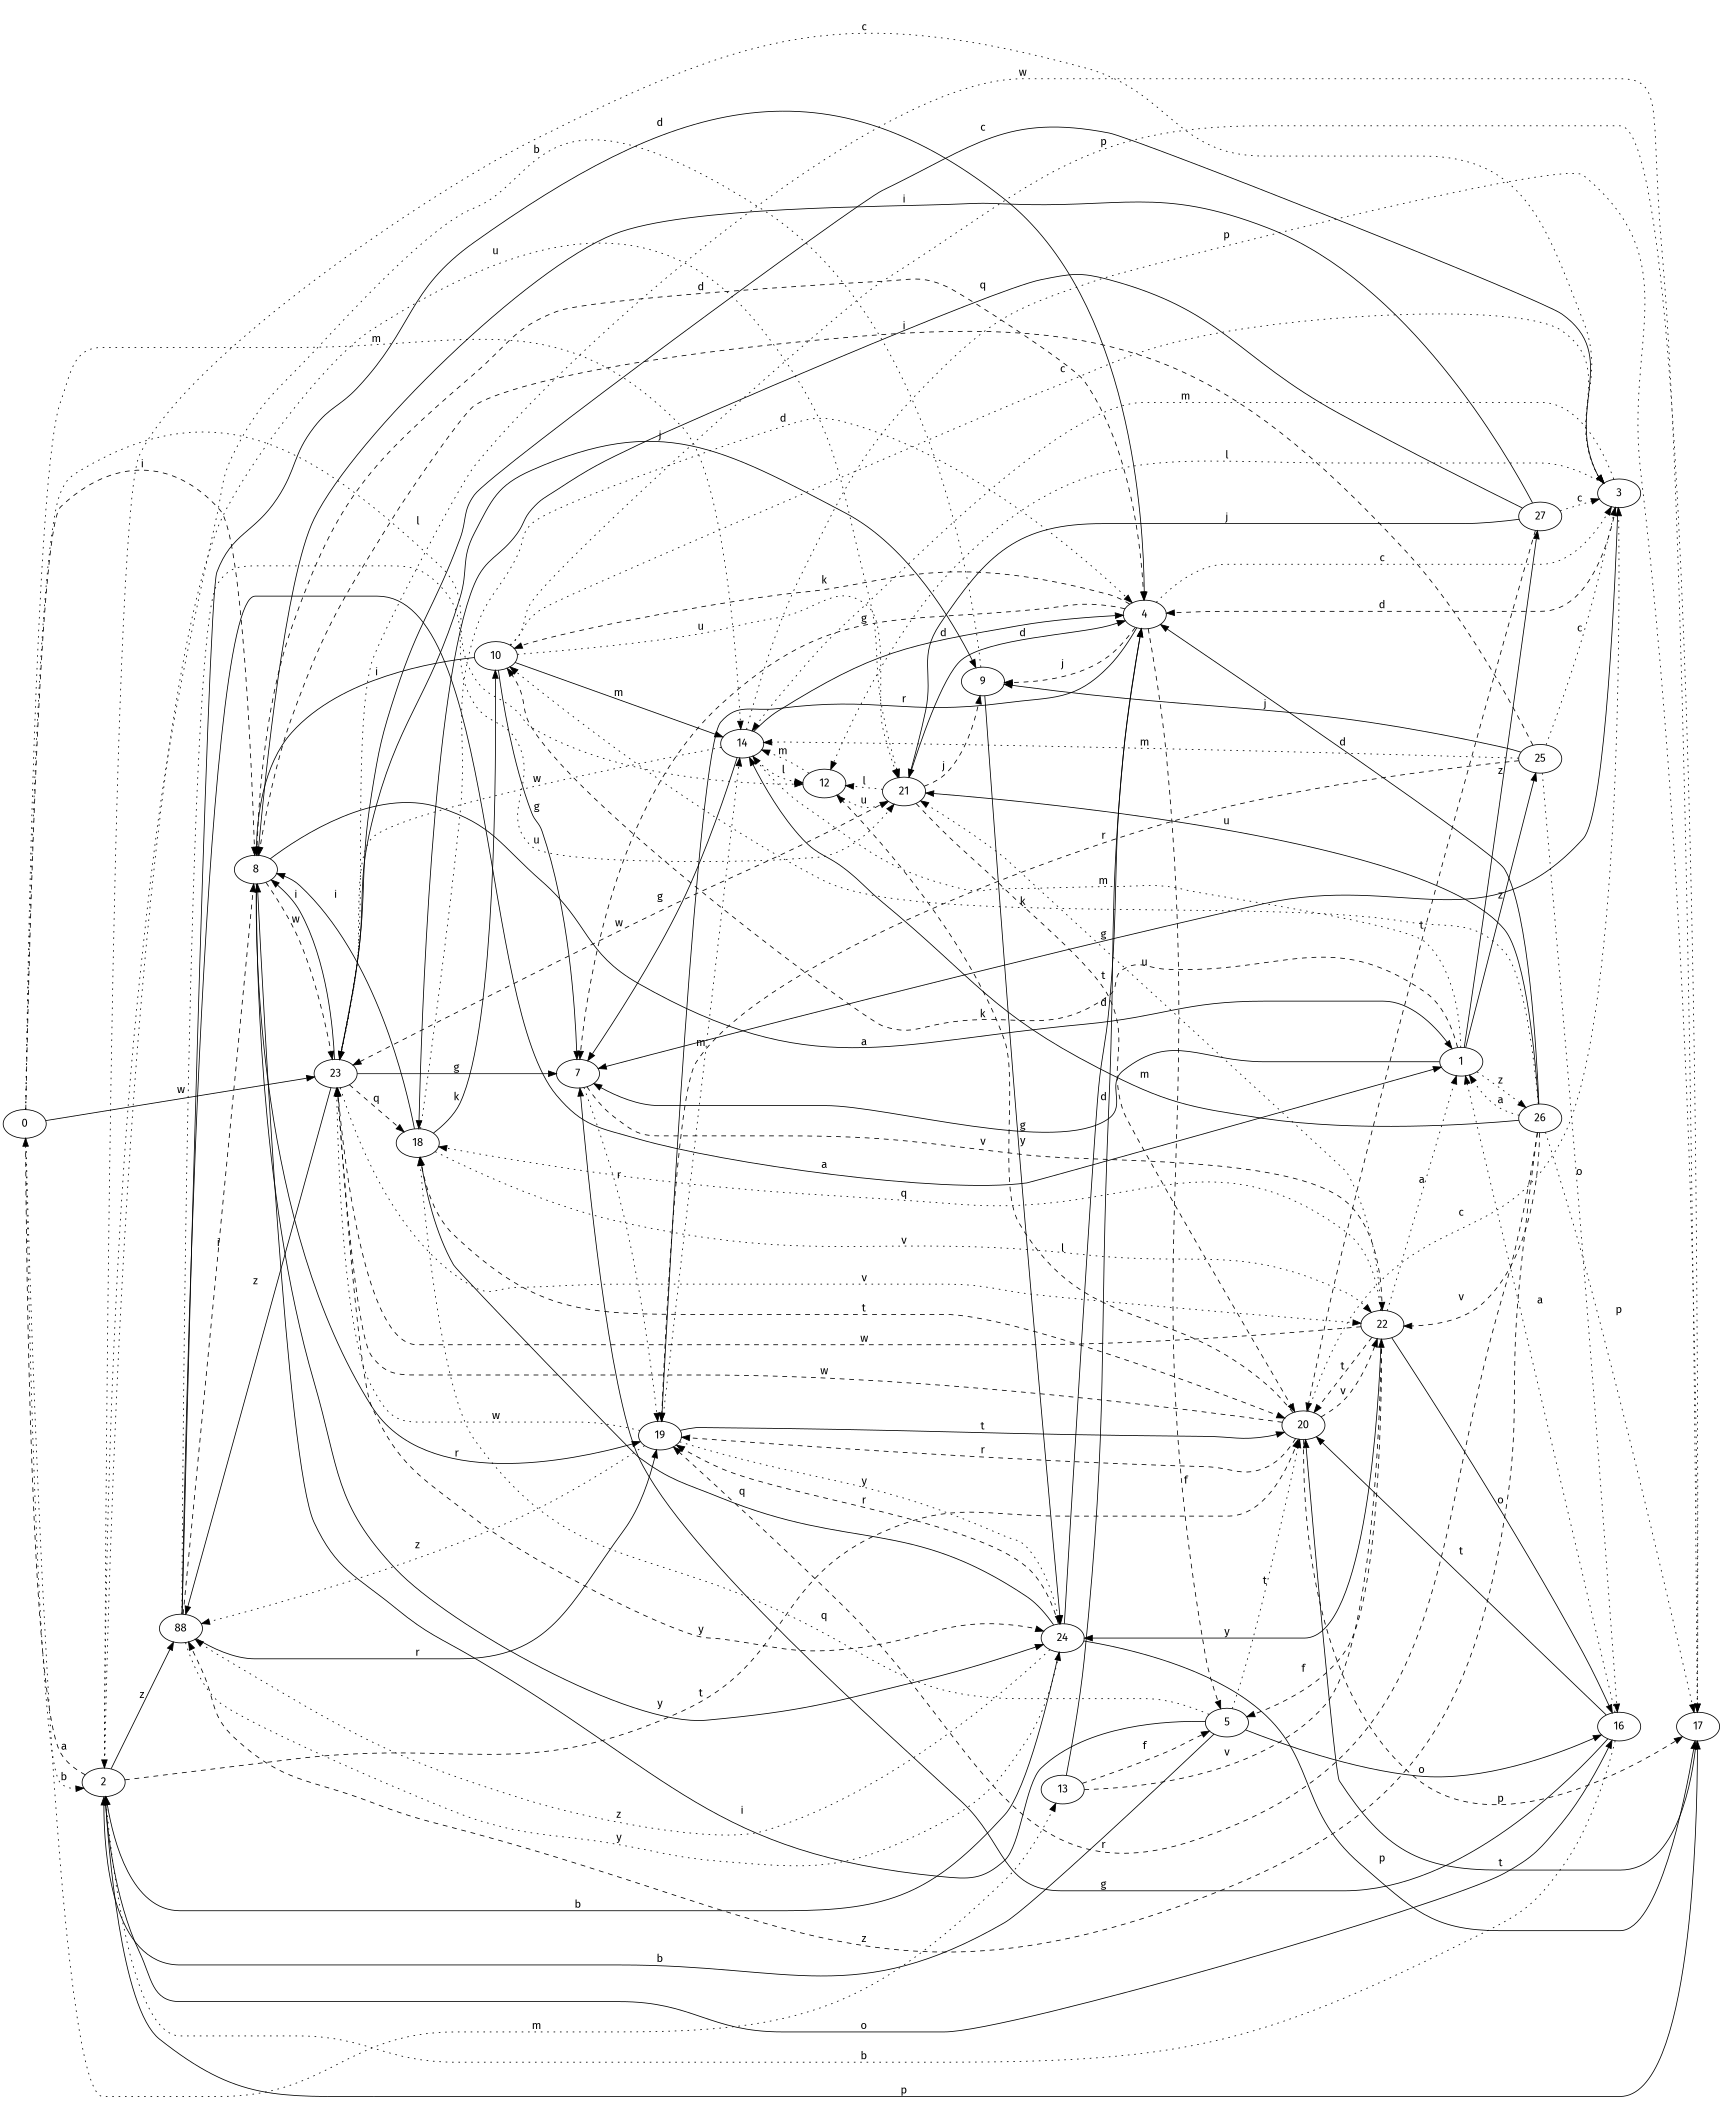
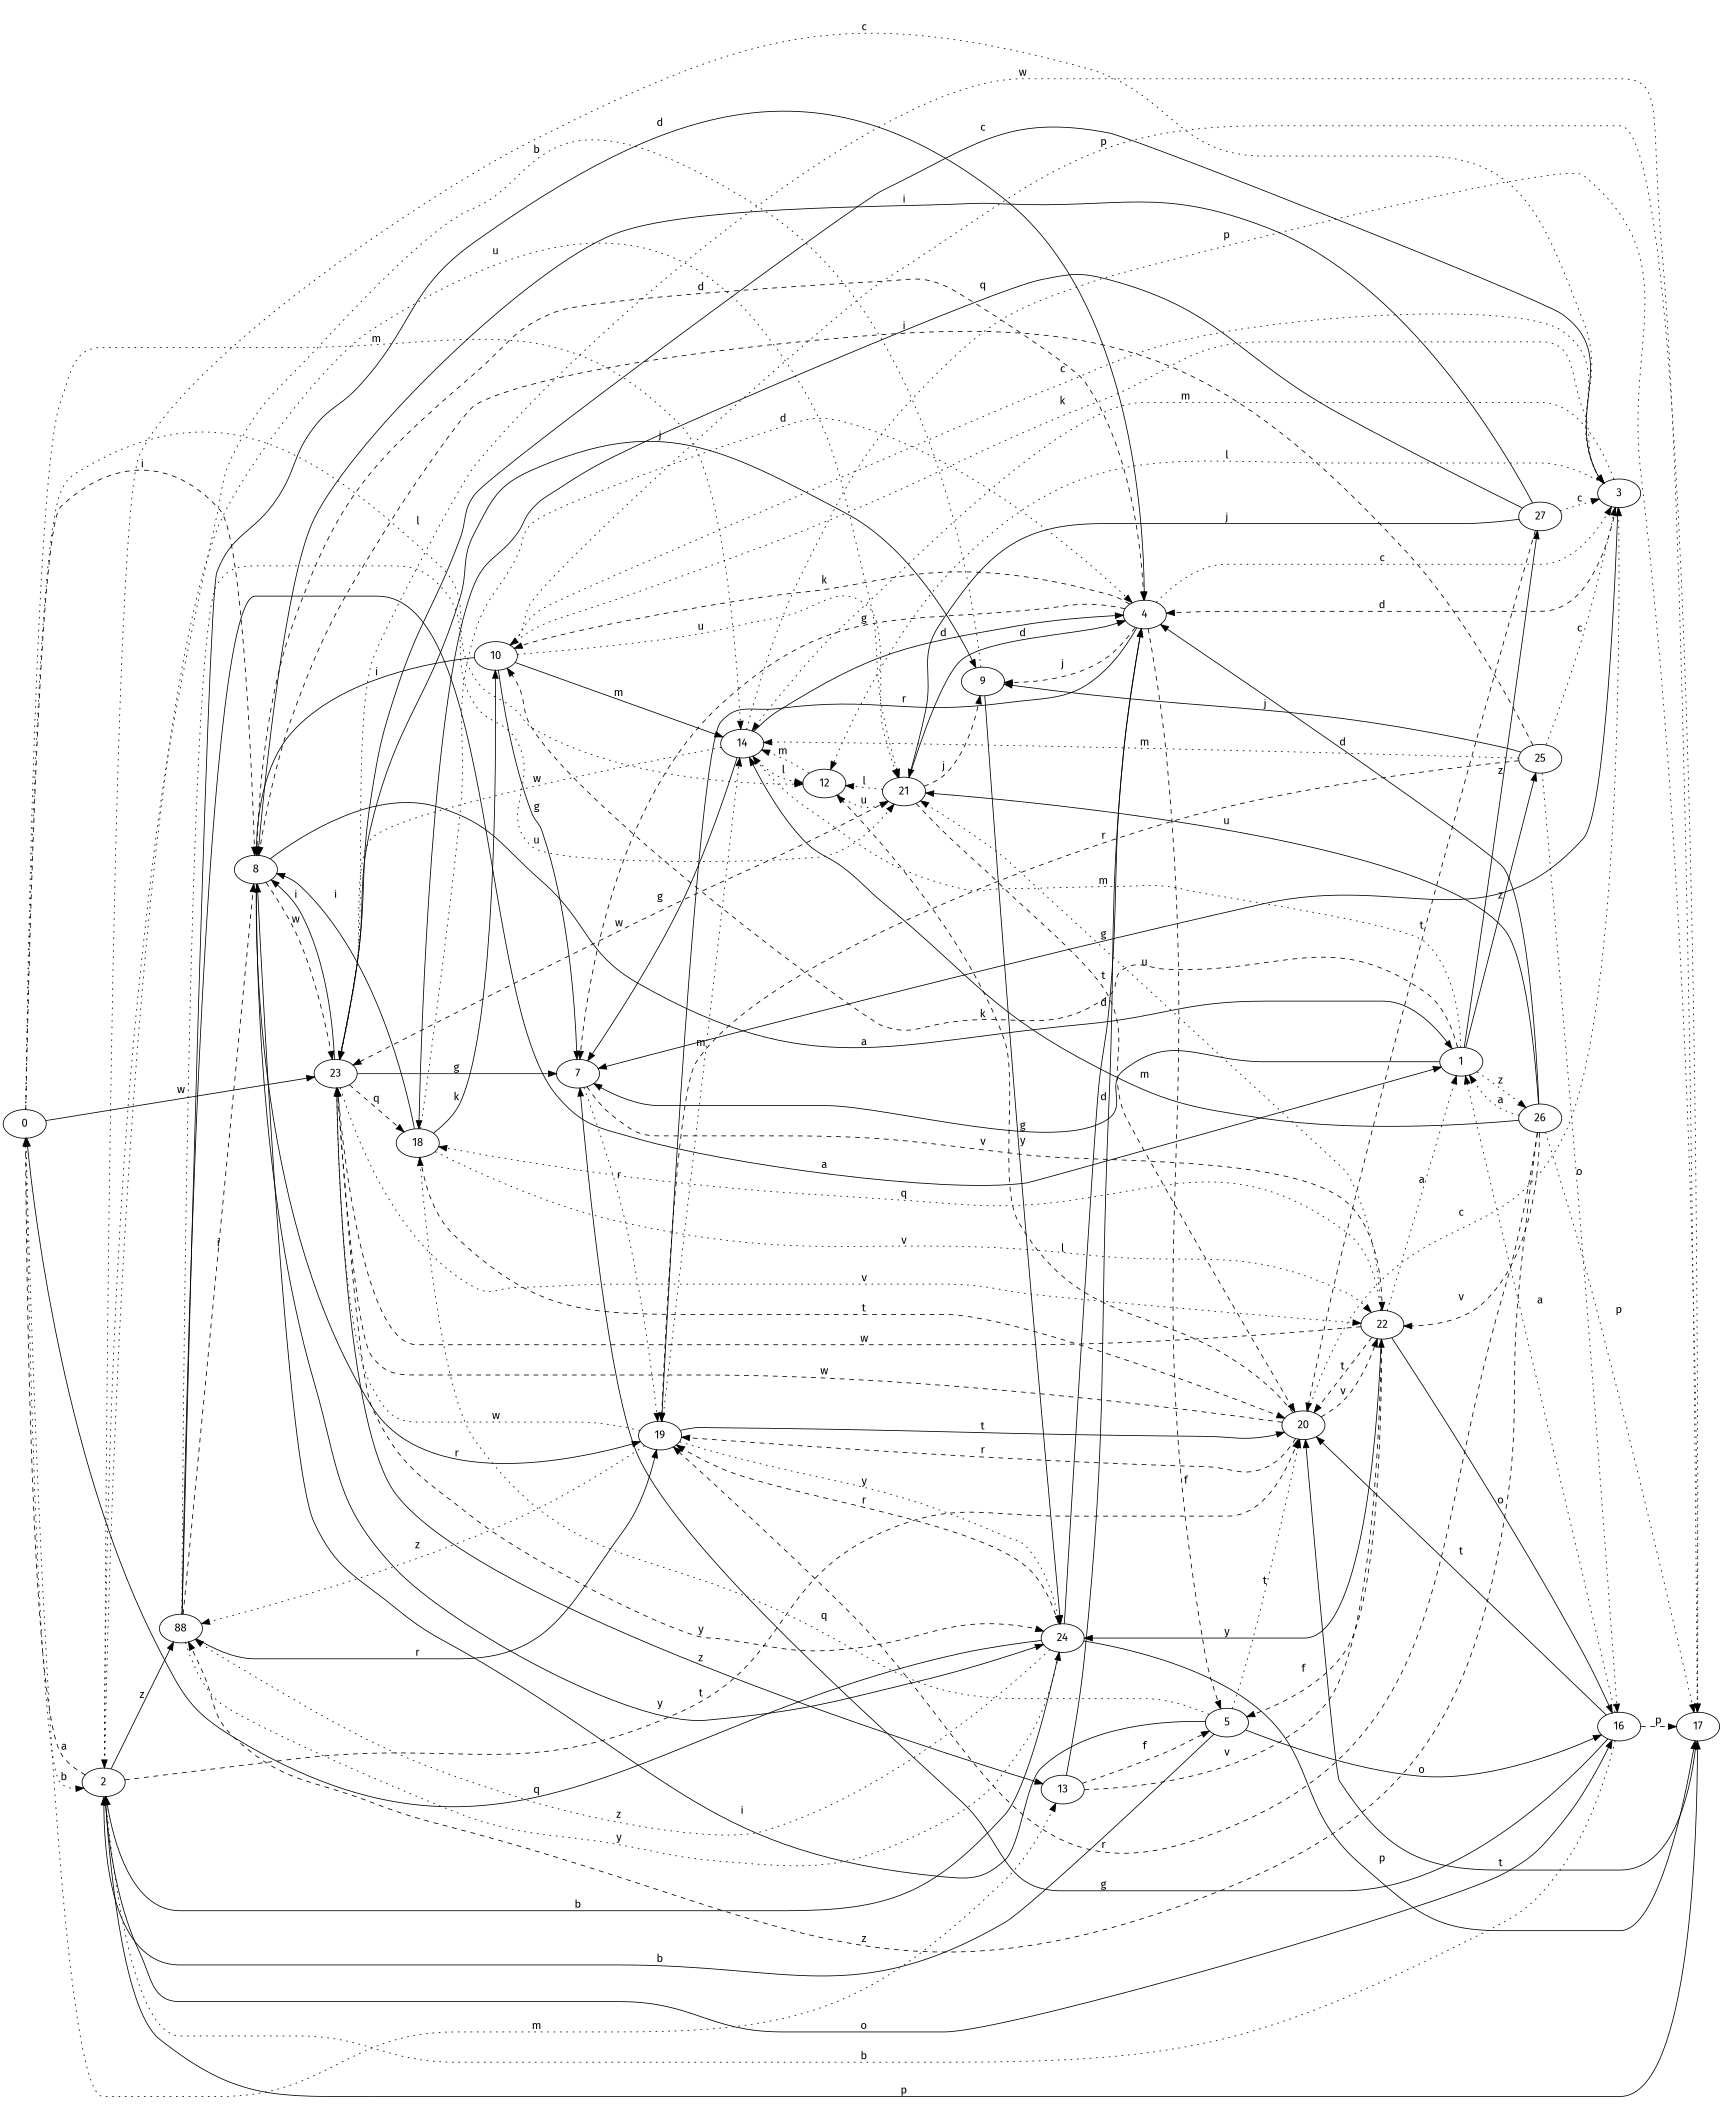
edge "26" -> "10": now "3" -> "10"
edge "23" -> "88": now "23" -> "13"
edge "24" -> "18": now "24" -> "0"
edge "20" -> "17": now "16" -> "17"
